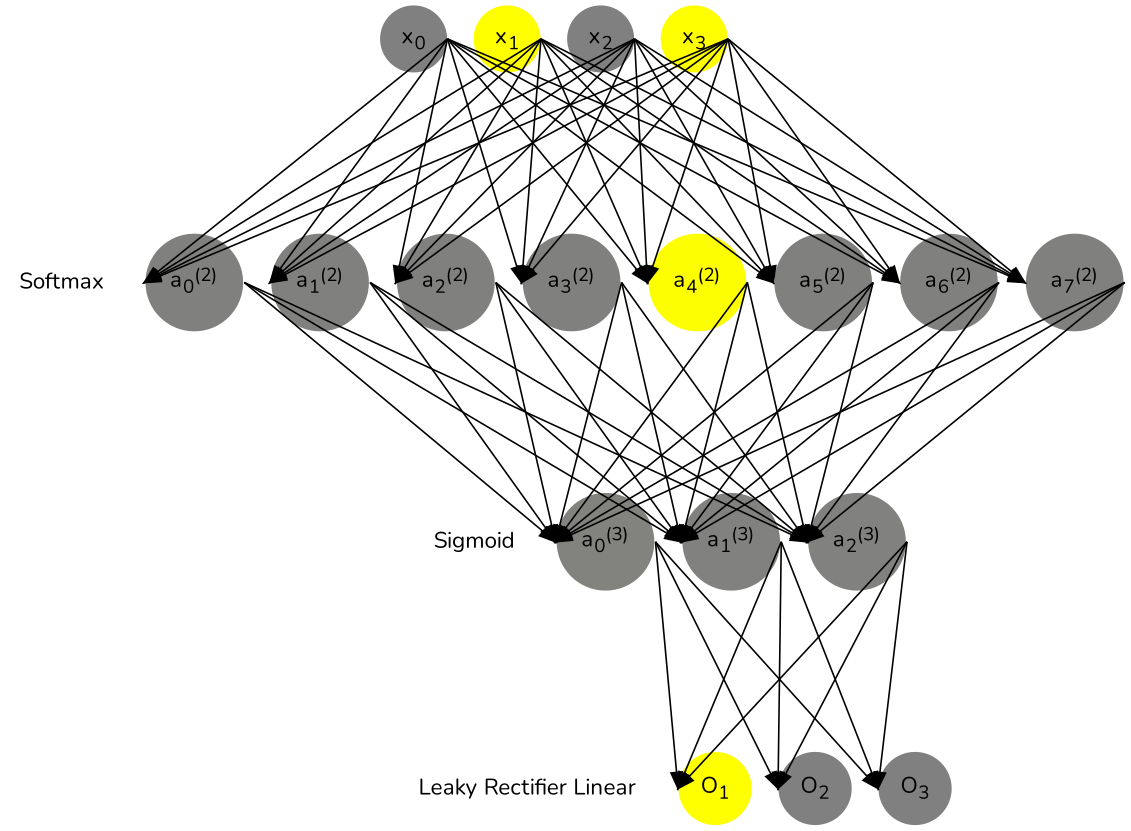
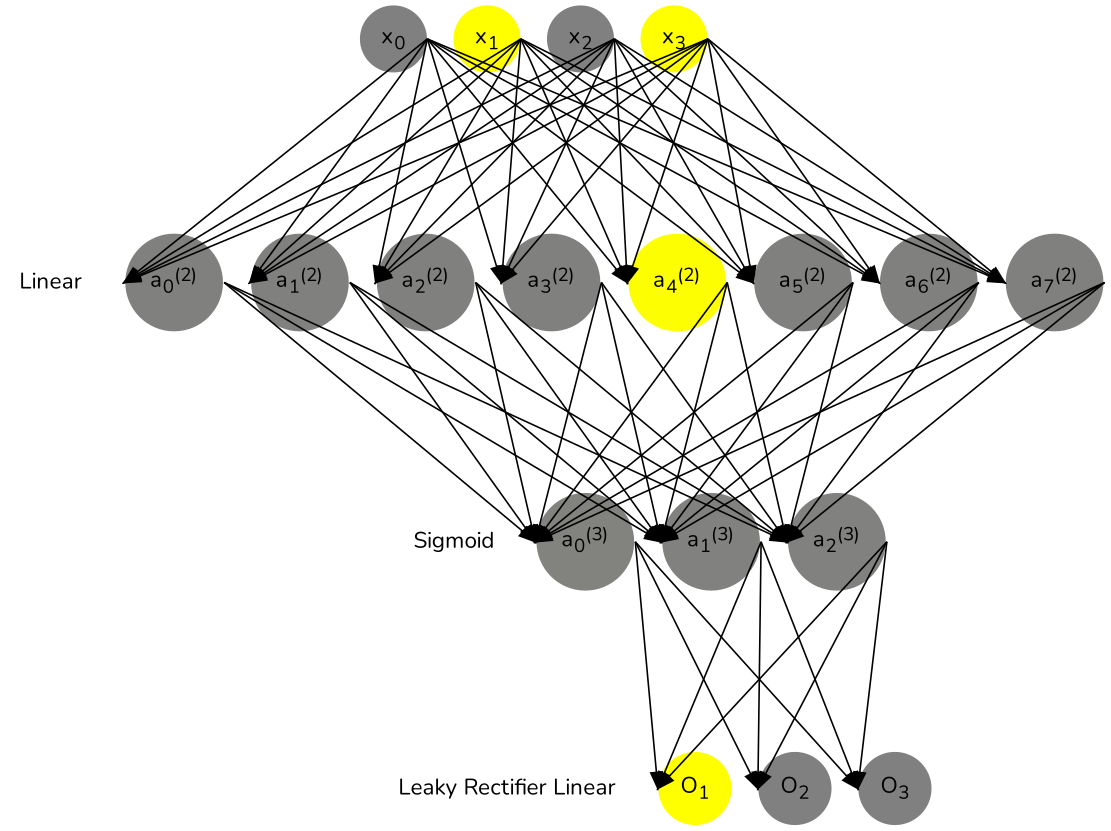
node "Softmax": label "Softmax" -> "Linear"
